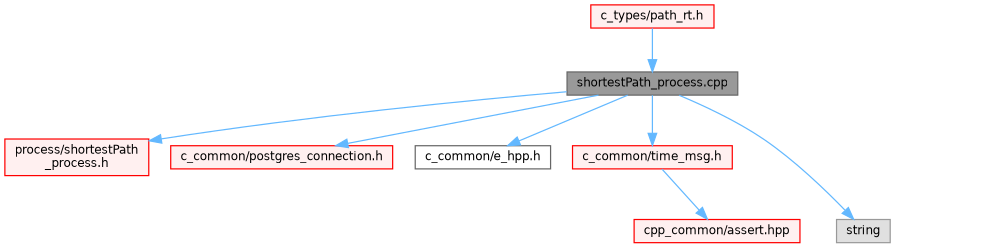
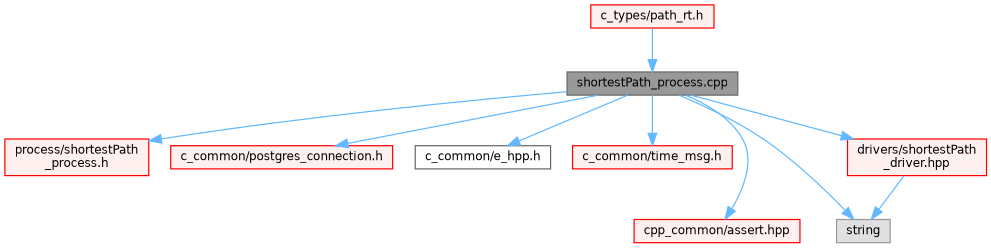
node "drivers/shortestPath _driver.hpp": added
edge "c_common/time_msg.h" -> "cpp_common/assert.hpp": now "shortestPath_process.cpp" -> "cpp_common/assert.hpp"
